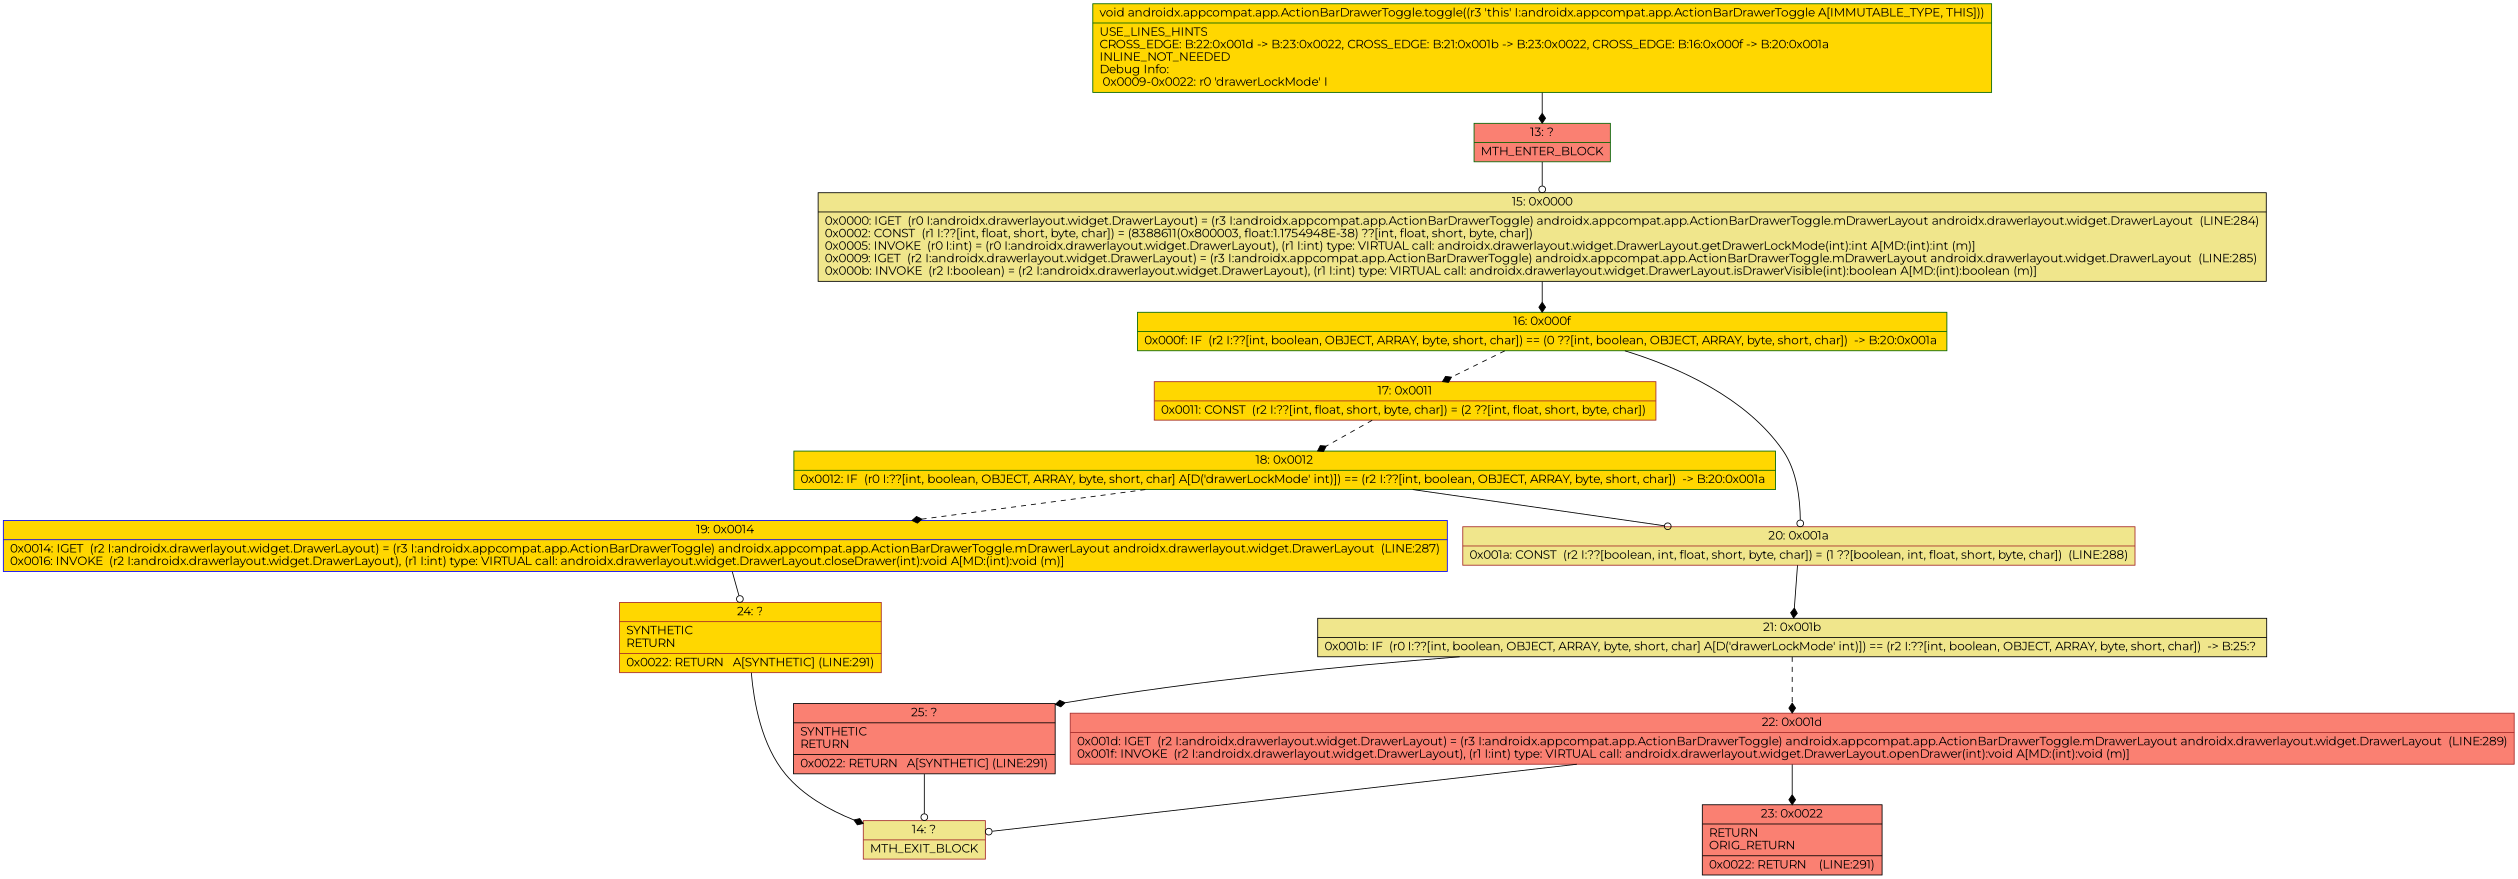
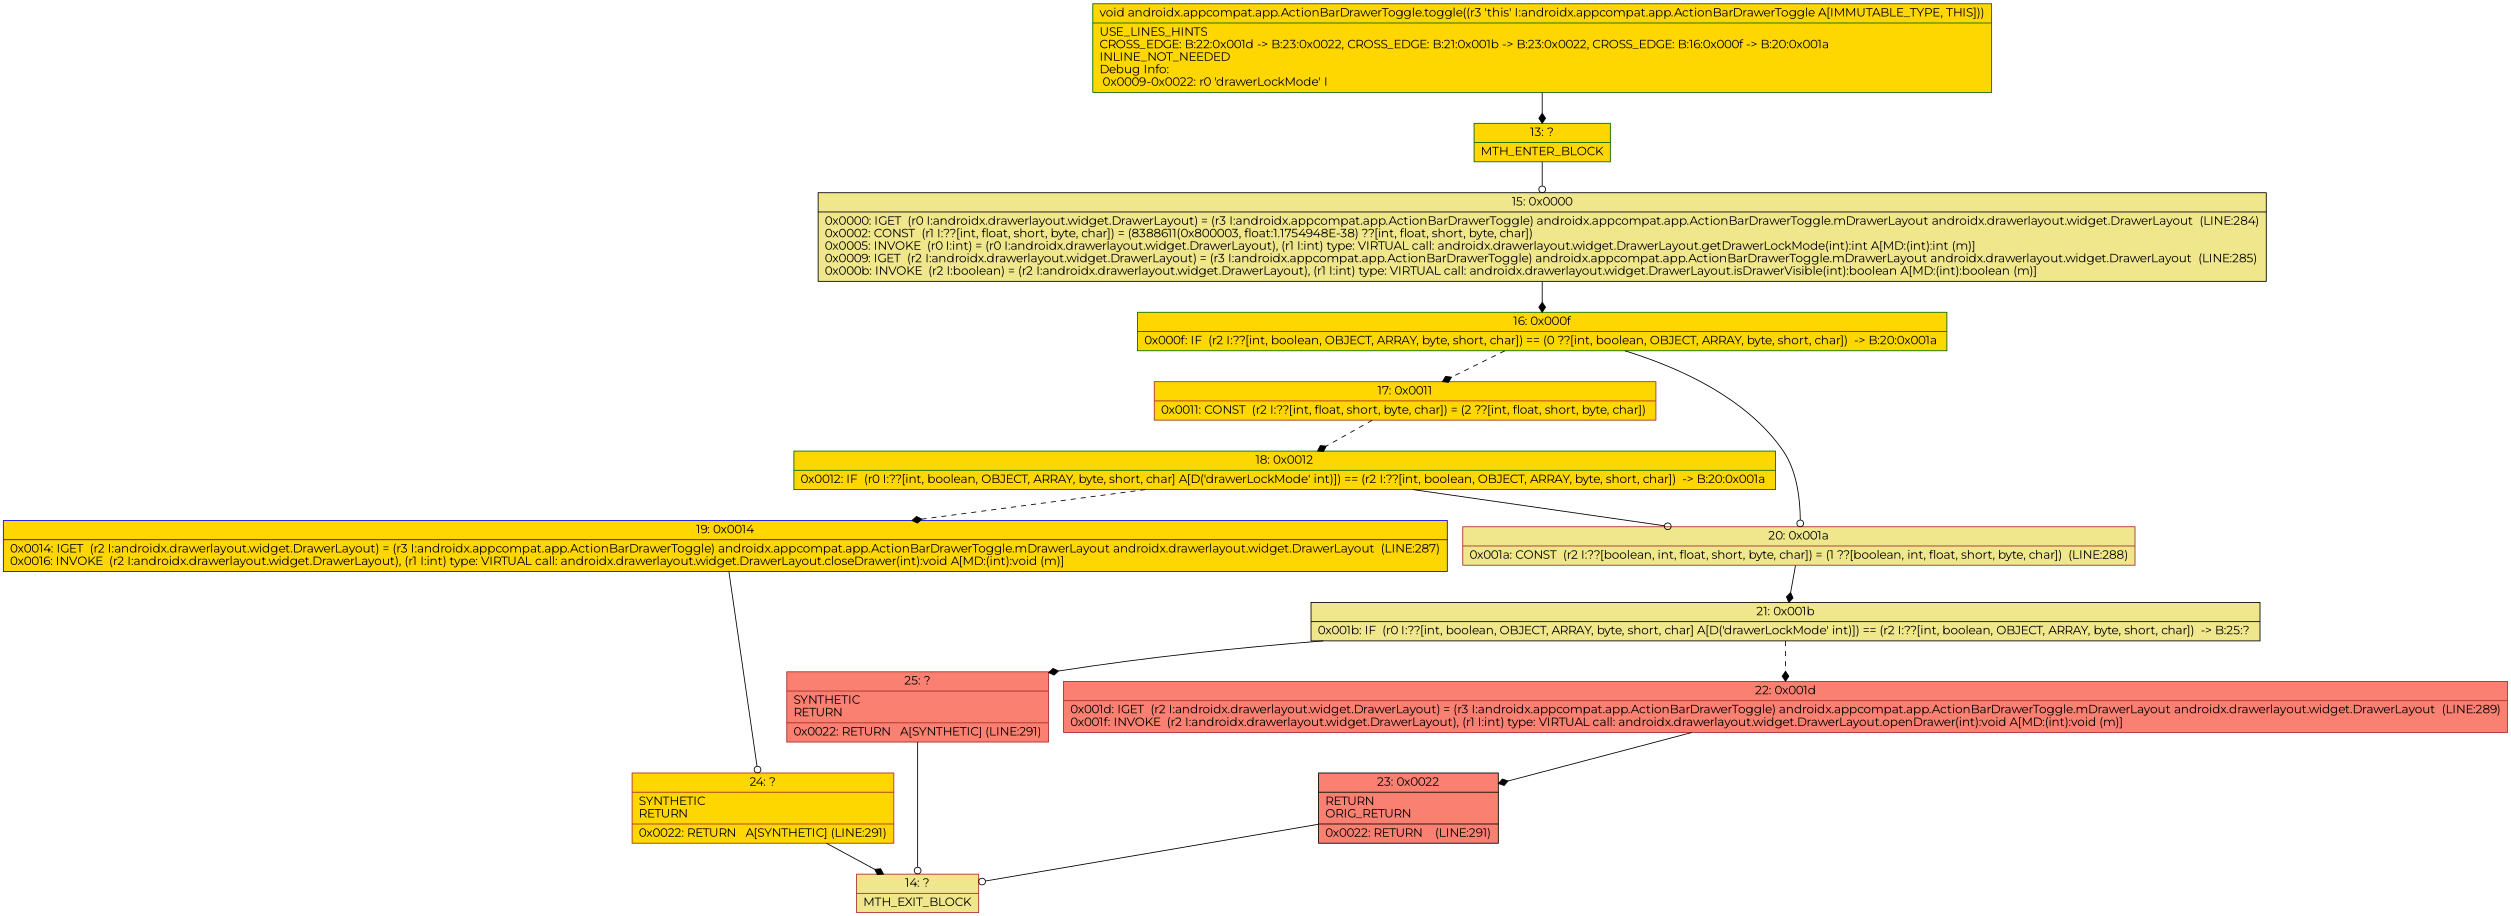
node "13: ?": fillcolor salmon -> gold
node "25: ?": color black -> brown
edge "22: 0x001d" -> "14: ?": now "23: 0x0022" -> "14: ?"
